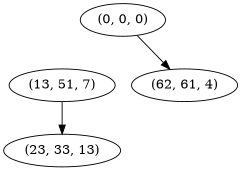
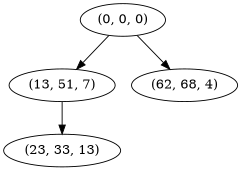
edge "(0, 0, 0)" -> "(13, 51, 7)": added
node "(62, 61, 4)": label "(62, 61, 4)" -> "(62, 68, 4)"
